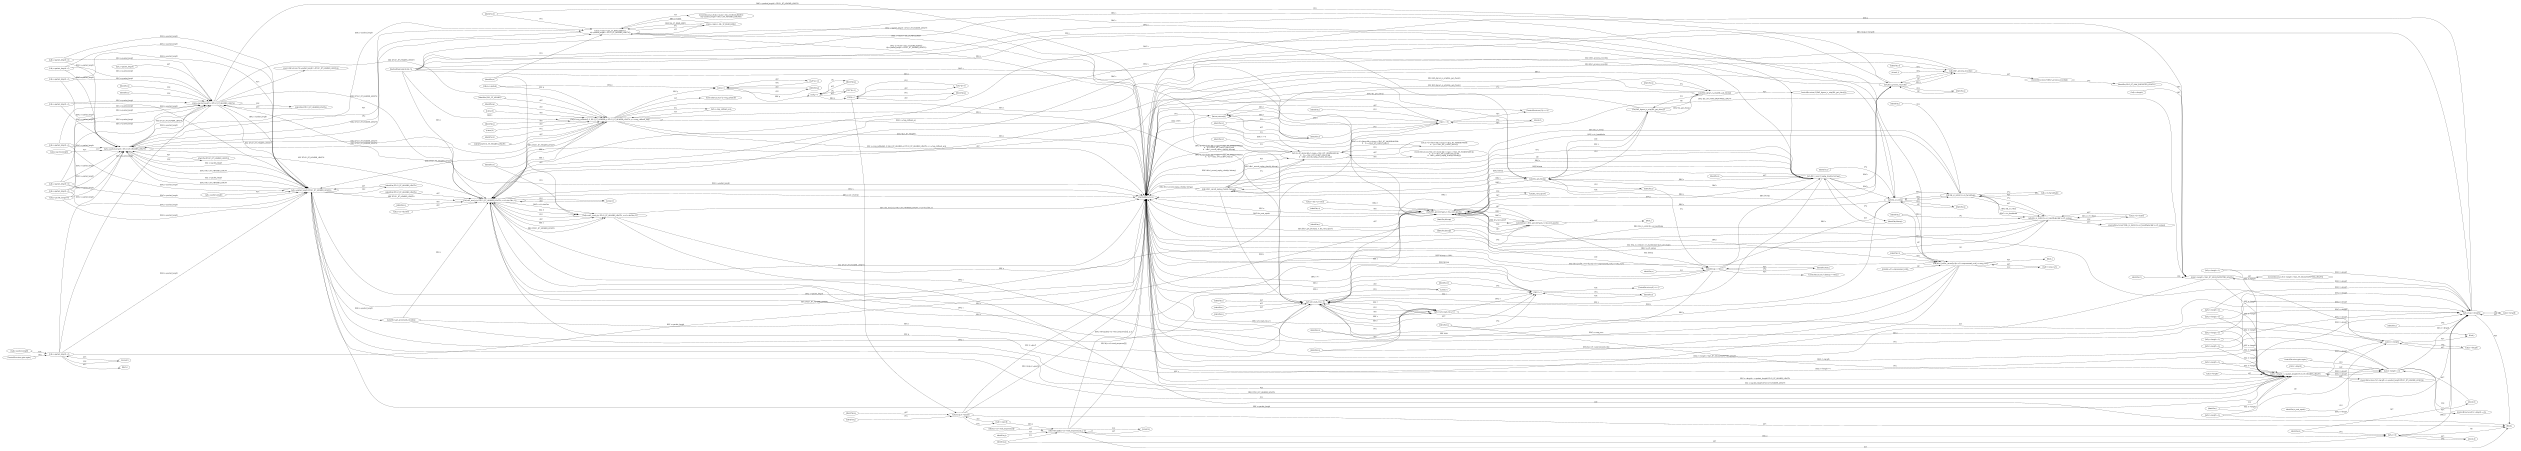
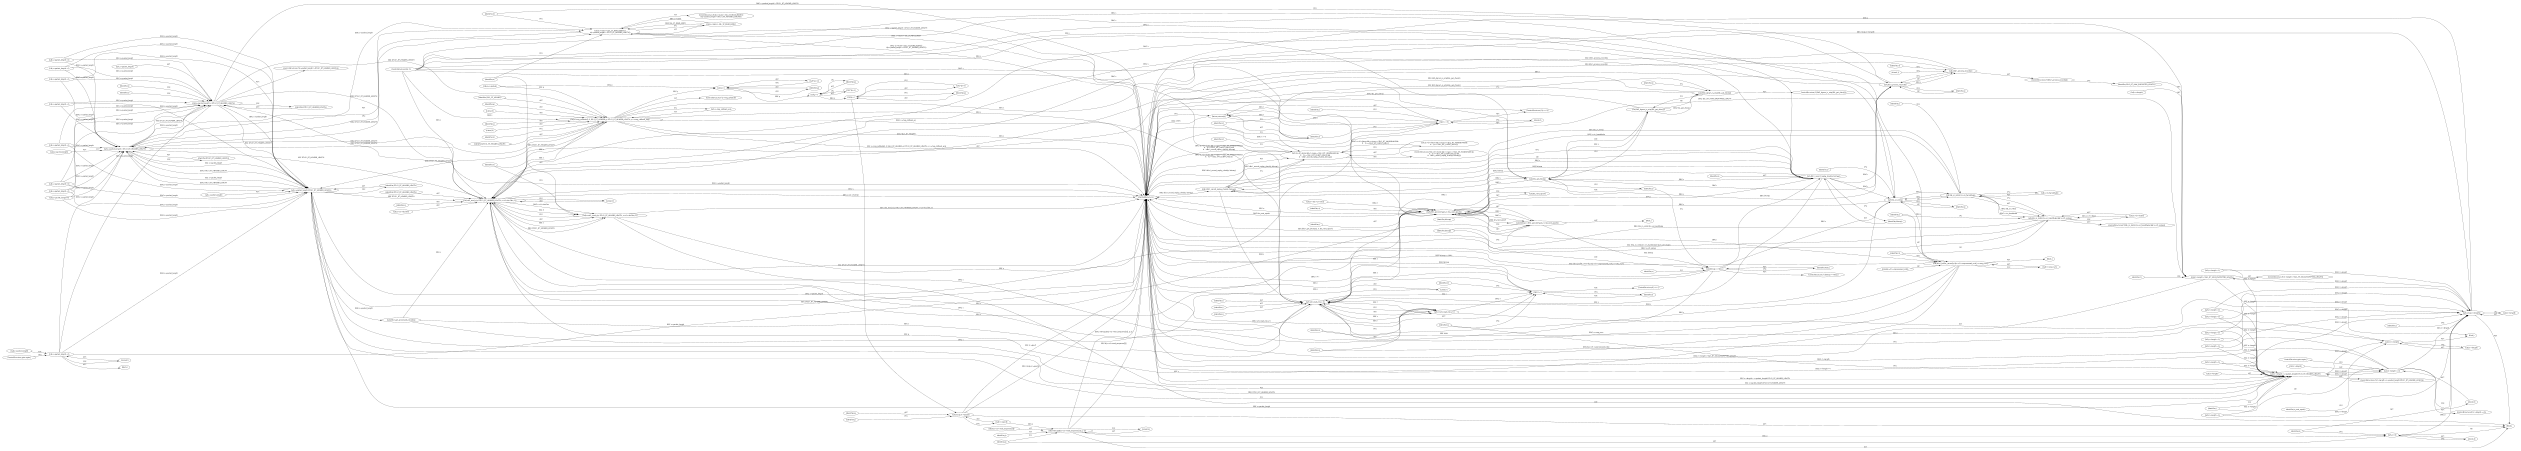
node "(MethodParameterIn,SSL *s)": label "(MethodParameterIn,SSL *s)" -> "(ControlStructure,SSL *s)"
edge "(Call,!dtls1_record_replay_check(s, bitmap))" -> "(MethodReturn,int)": reversed
edge "(Call,i=rr->length)" -> "(Call,dtls1_get_bitmap(s, rr, &is_next_epoch))": now "(Call,ssl3_read_n(s,i,i,1))" -> "(Call,dtls1_get_bitmap(s, rr, &is_next_epoch))"
